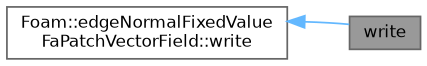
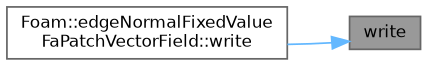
edge "write" -> "Foam::edgeNormalFixedValue FaPatchVectorField::write": reversed
